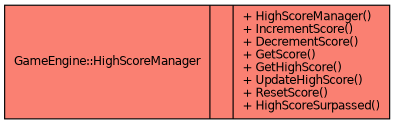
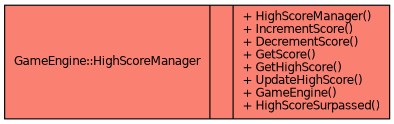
node "GameEngine::HighScoreManager": text "+ ResetScore()" -> "+ GameEngine()"
